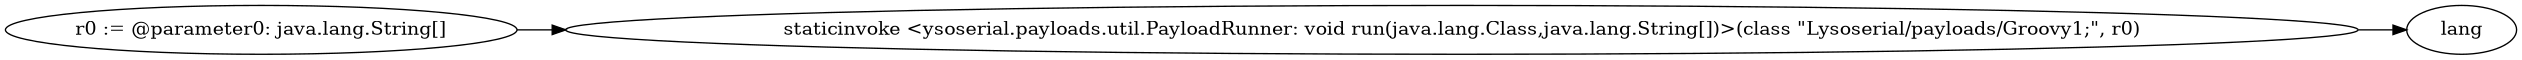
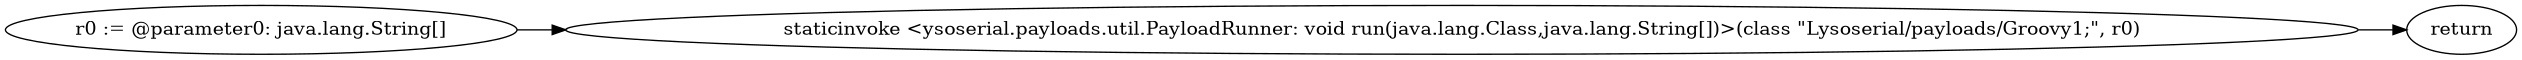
node "lang": label "lang" -> "return"
